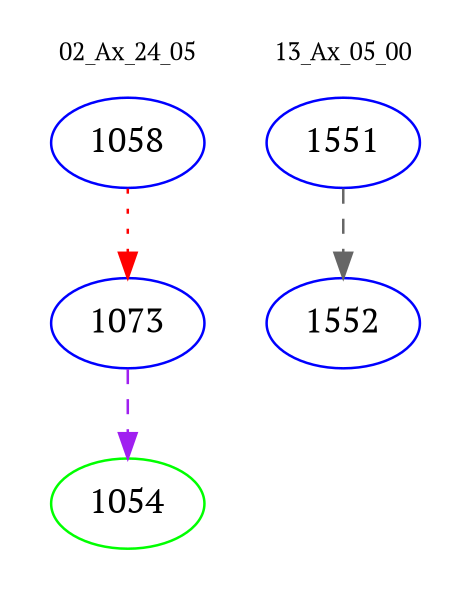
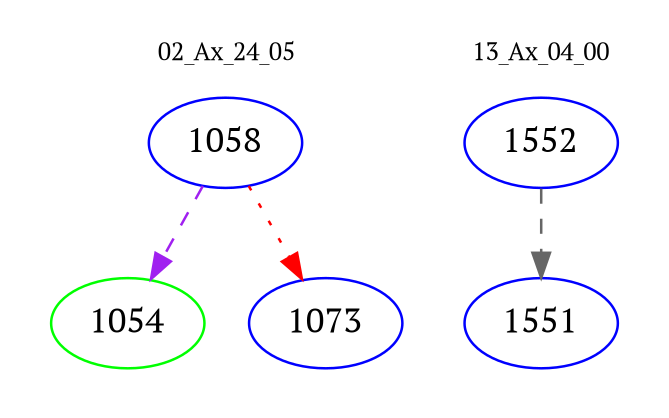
cluster "13_Ax_05_00": label "13_Ax_05_00" -> "13_Ax_04_00"
edge "1551" -> "1552": reversed
edge "1073" -> "1054": now "1058" -> "1054"
